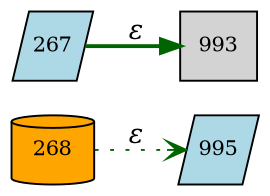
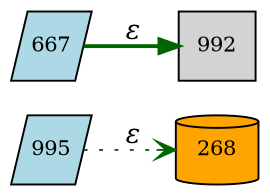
node "267": label "267" -> "667"
node "993": label "993" -> "992"
edge "268" -> "995": reversed
